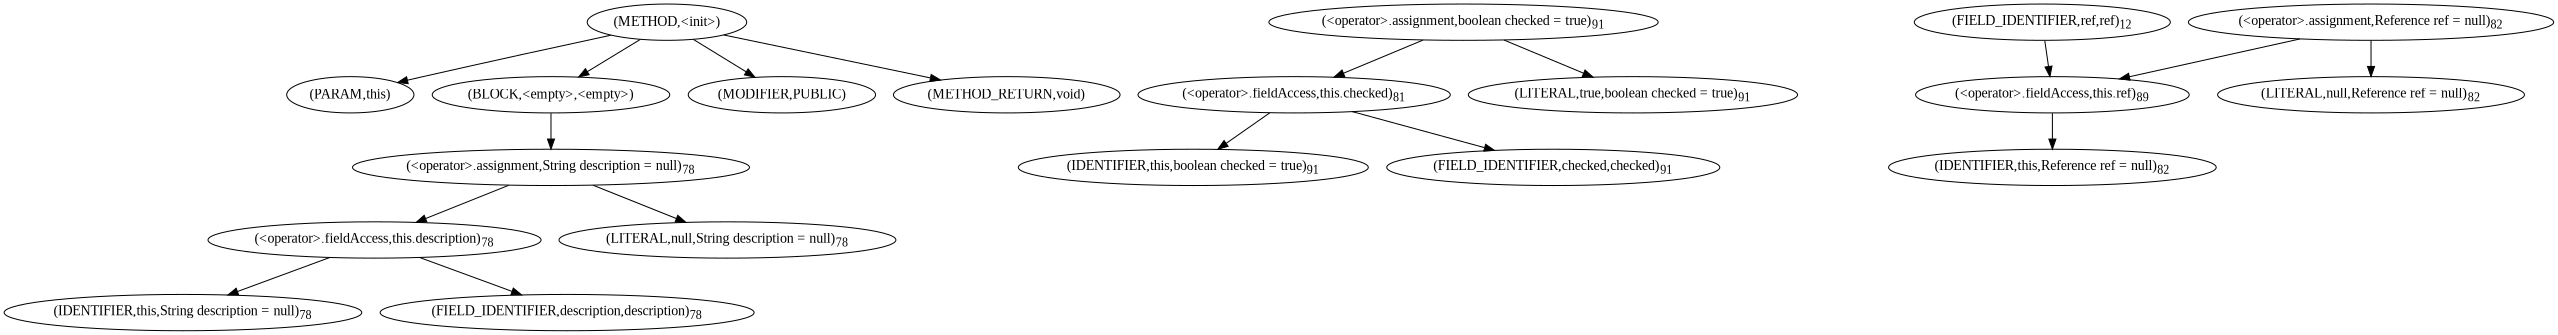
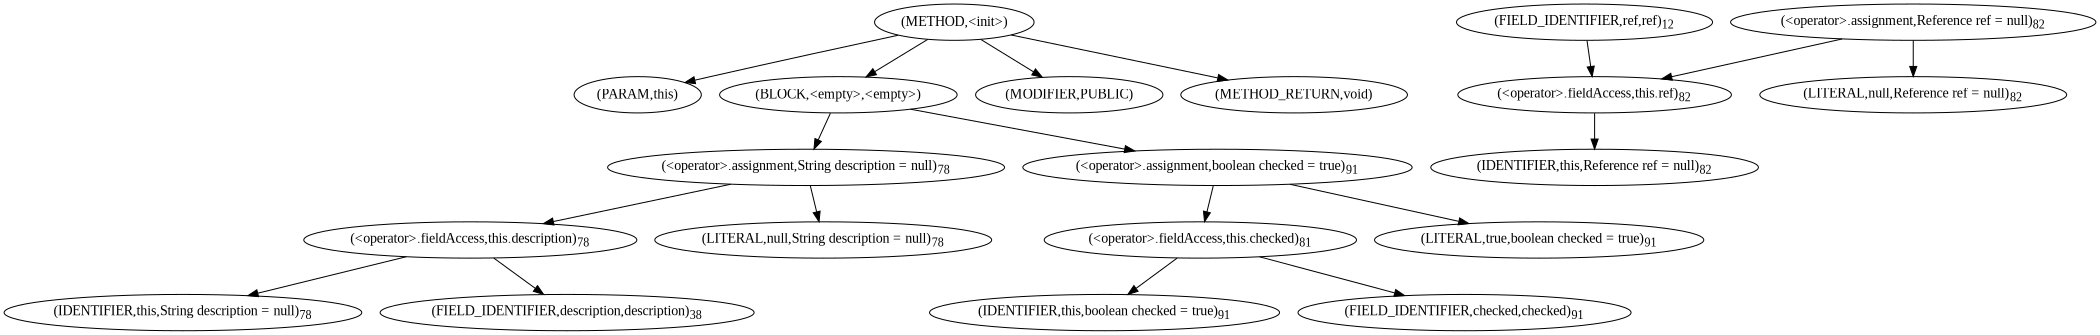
node "(<operator>.fieldAccess,this.ref)": text "89" -> "82"
edge "(BLOCK,<empty>,<empty>)" -> "(<operator>.assignment,boolean checked = true)": added
node "(FIELD_IDENTIFIER,description,description)": text "78" -> "38"
